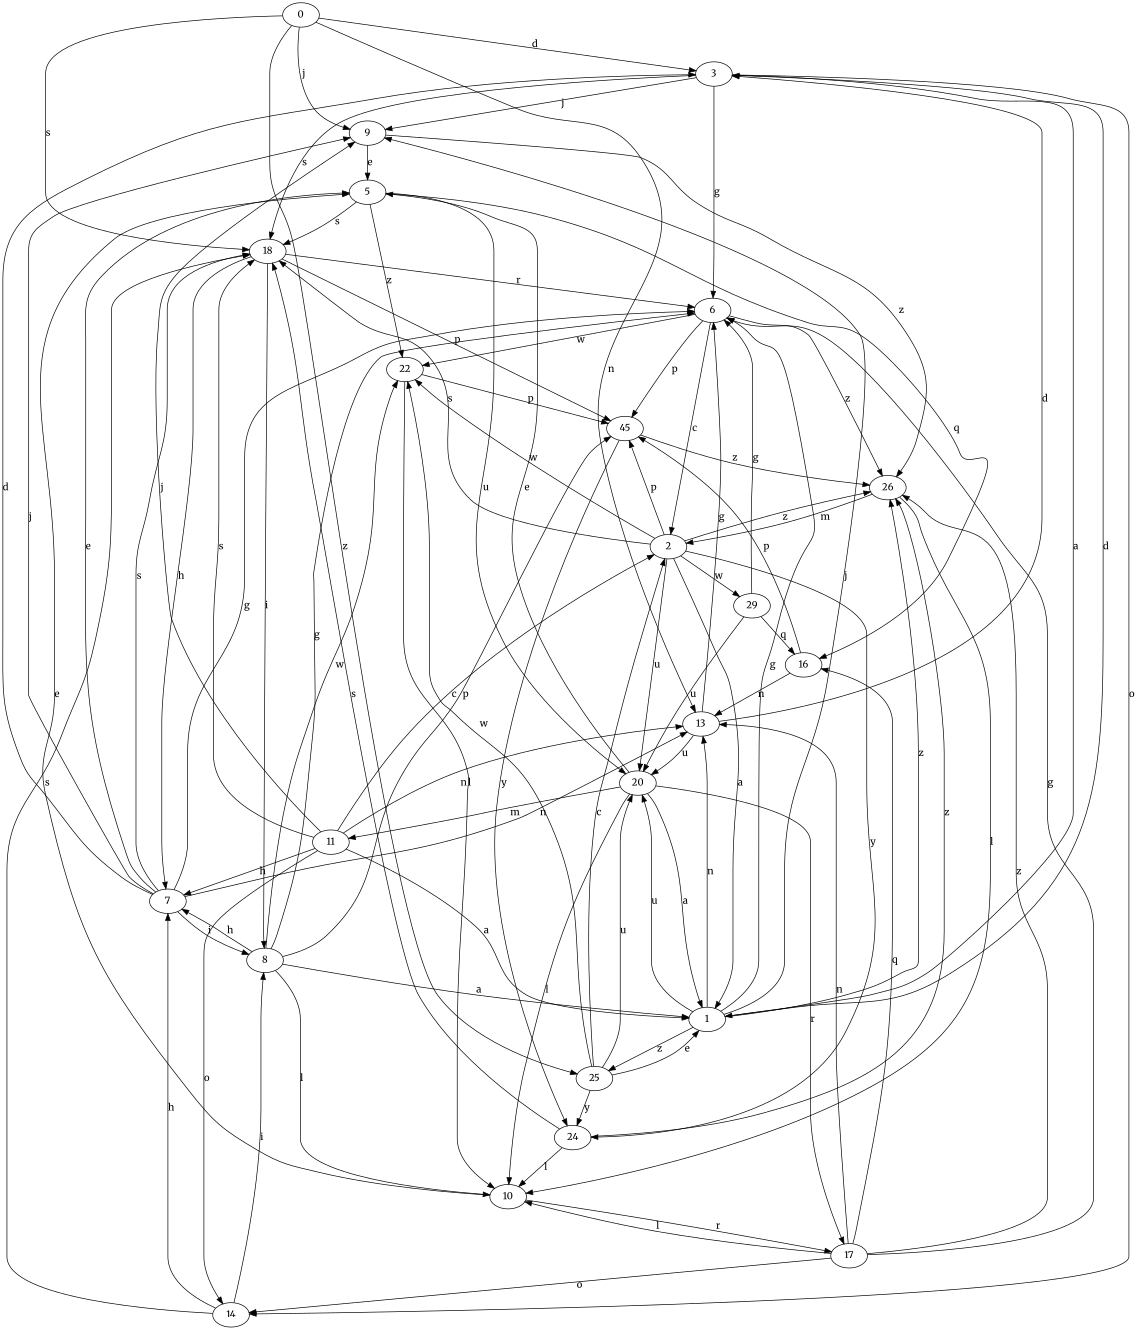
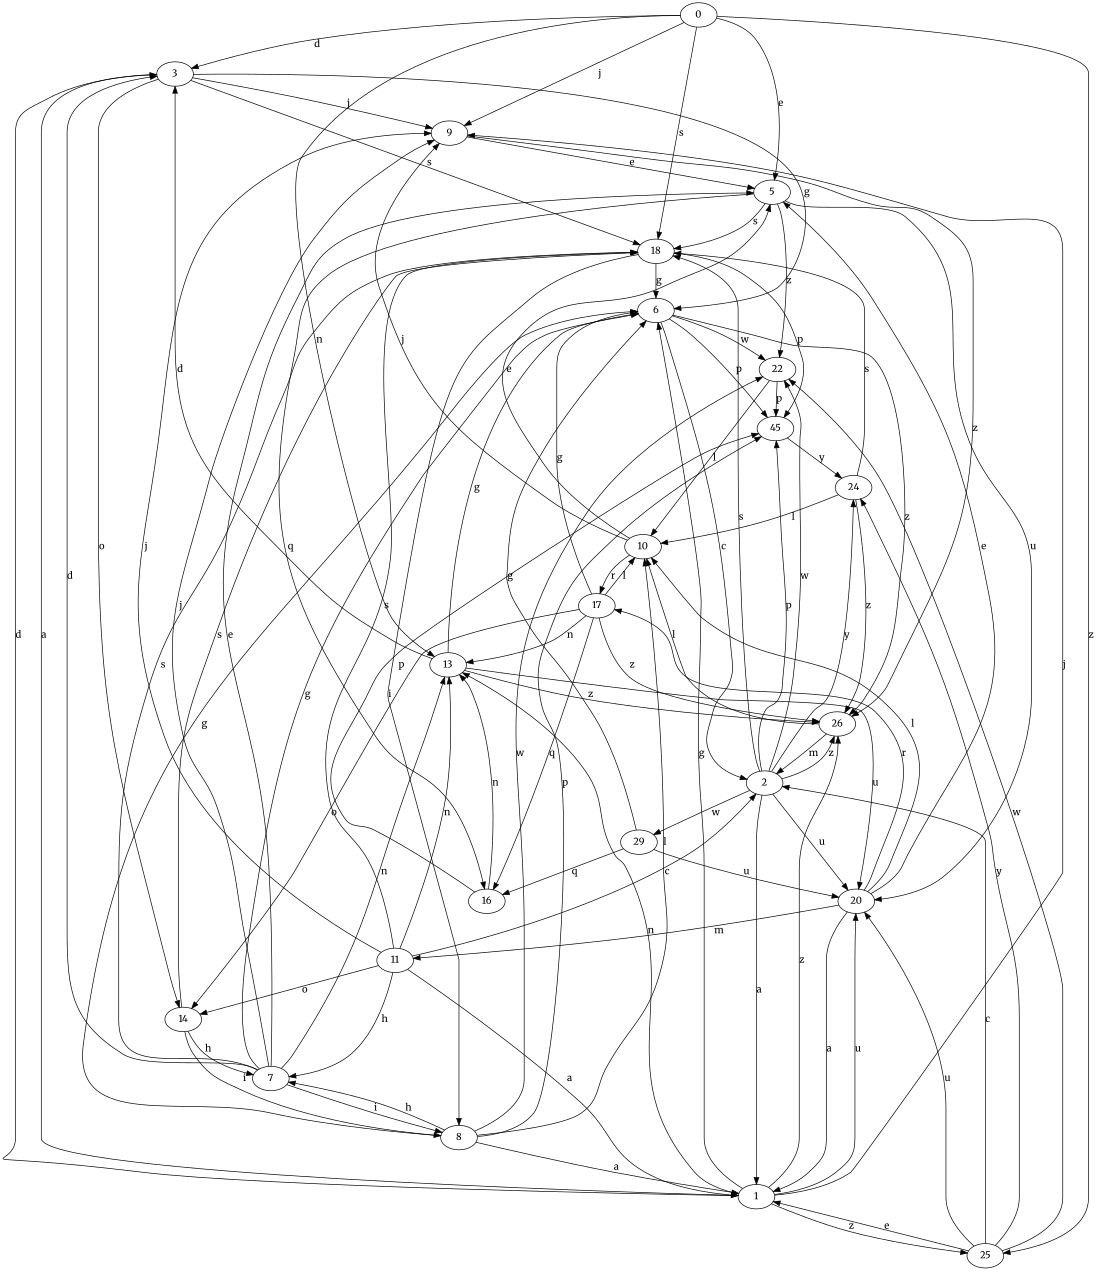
edge "0" -> "5": added, label "e"
edge "18" -> "6": label "r" -> "g"
edge "10" -> "9": added, label "j"
edge "45" -> "26": now "13" -> "26"
edge "18" -> "7": removed, label "h"
